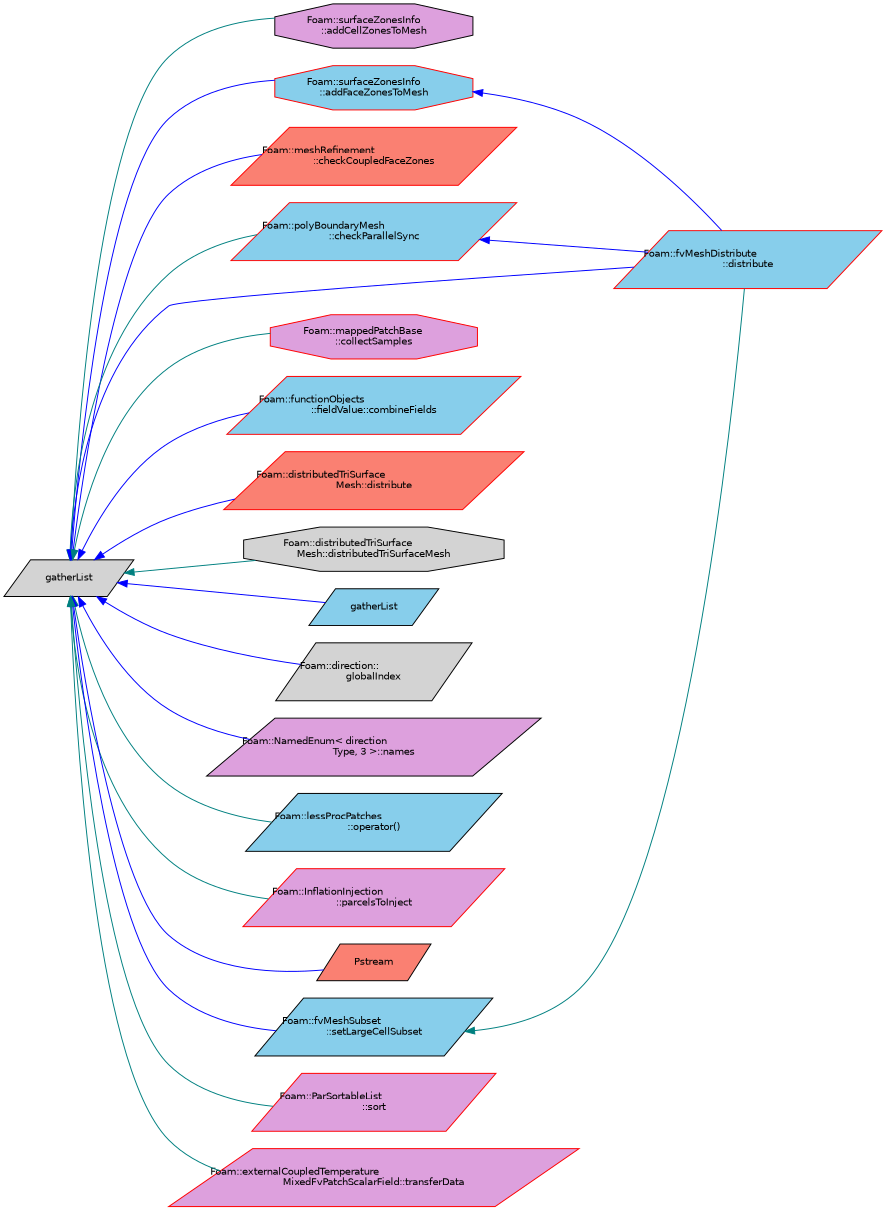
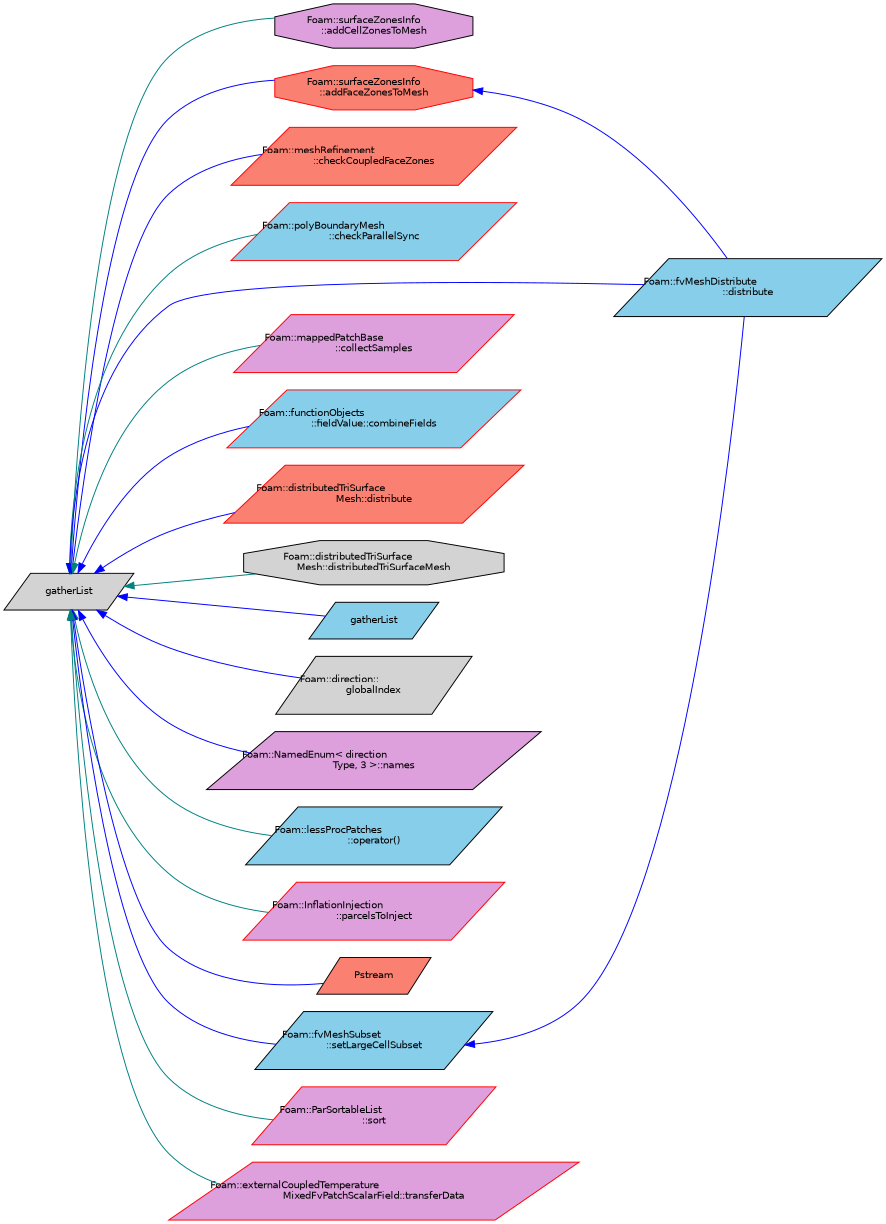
node "Foam::surfaceZonesInfo ::addFaceZonesToMesh": fillcolor skyblue -> salmon
edge "Foam::fvMeshDistribute ::distribute" -> "Foam::polyBoundaryMesh ::checkParallelSync": removed
node "Foam::fvMeshDistribute ::distribute": color red -> black
node "Foam::mappedPatchBase ::collectSamples": shape octagon -> parallelogram
edge "Foam::fvMeshDistribute ::distribute" -> "Foam::fvMeshSubset ::setLargeCellSubset": color teal -> blue
